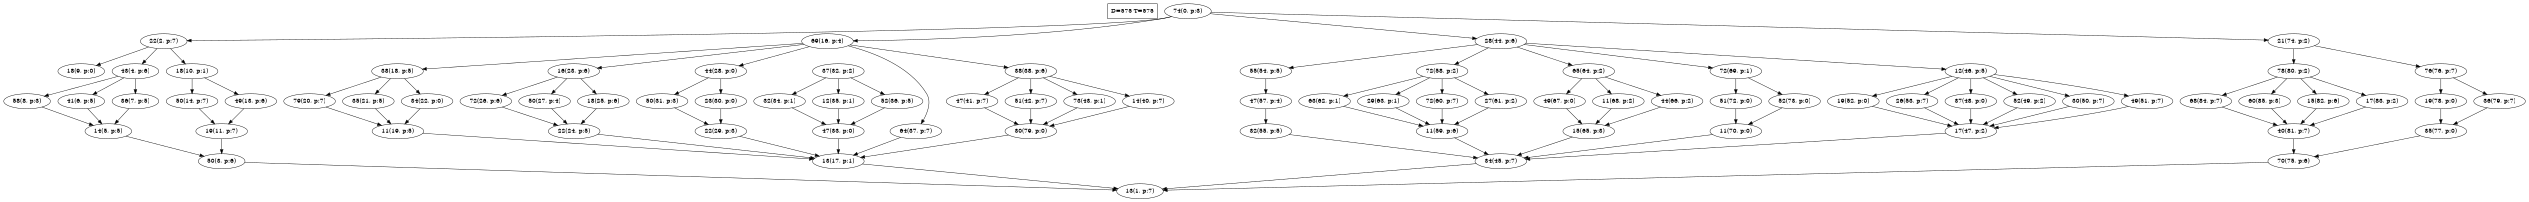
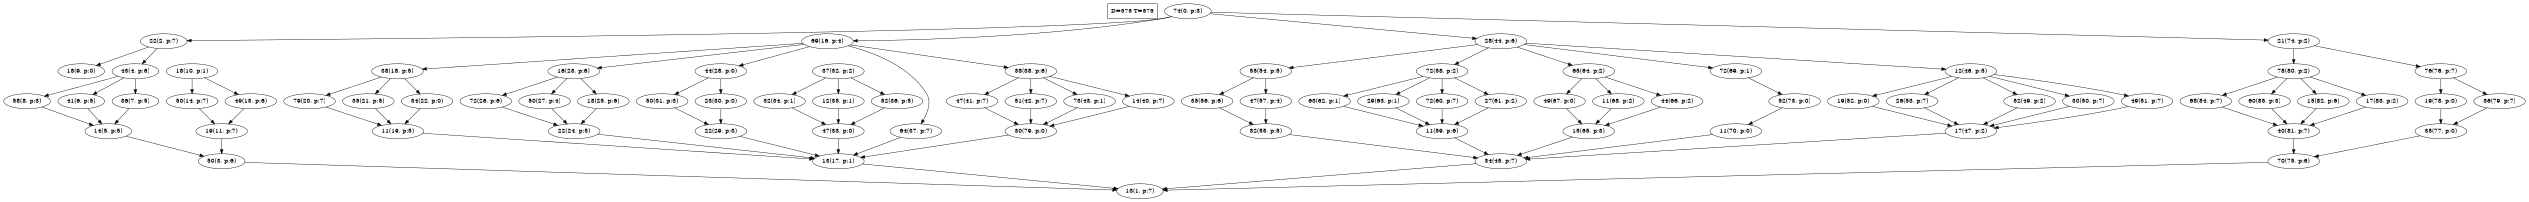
edge "22(2, p:7)" -> "18(10, p:1)": removed
node "35(56, p:6)": added
node "51(72, p:0)": removed
node "37(48, p:0)": removed
